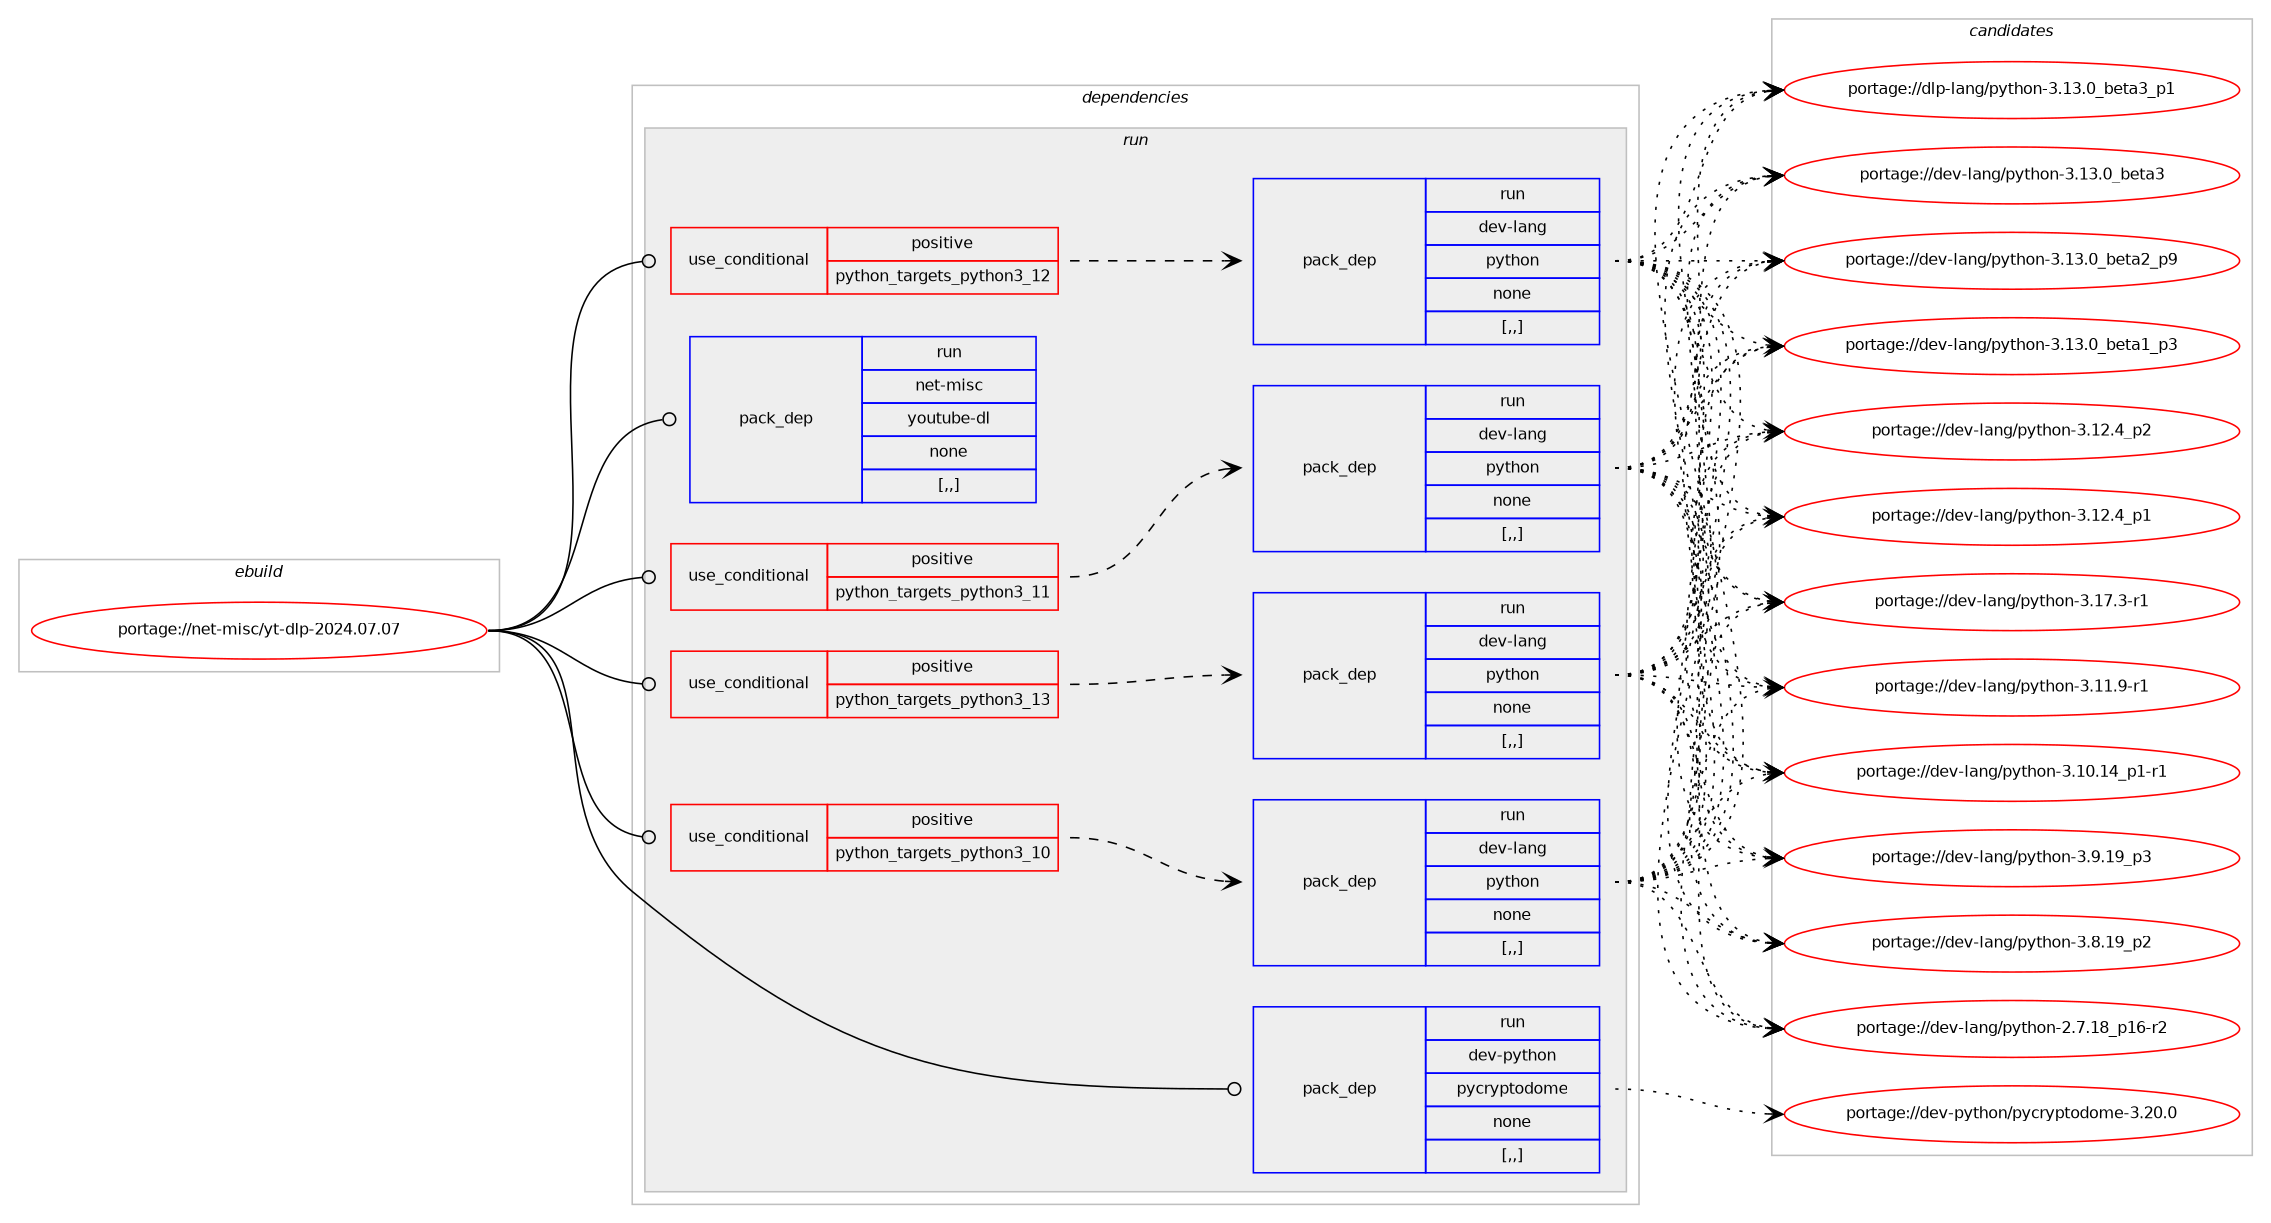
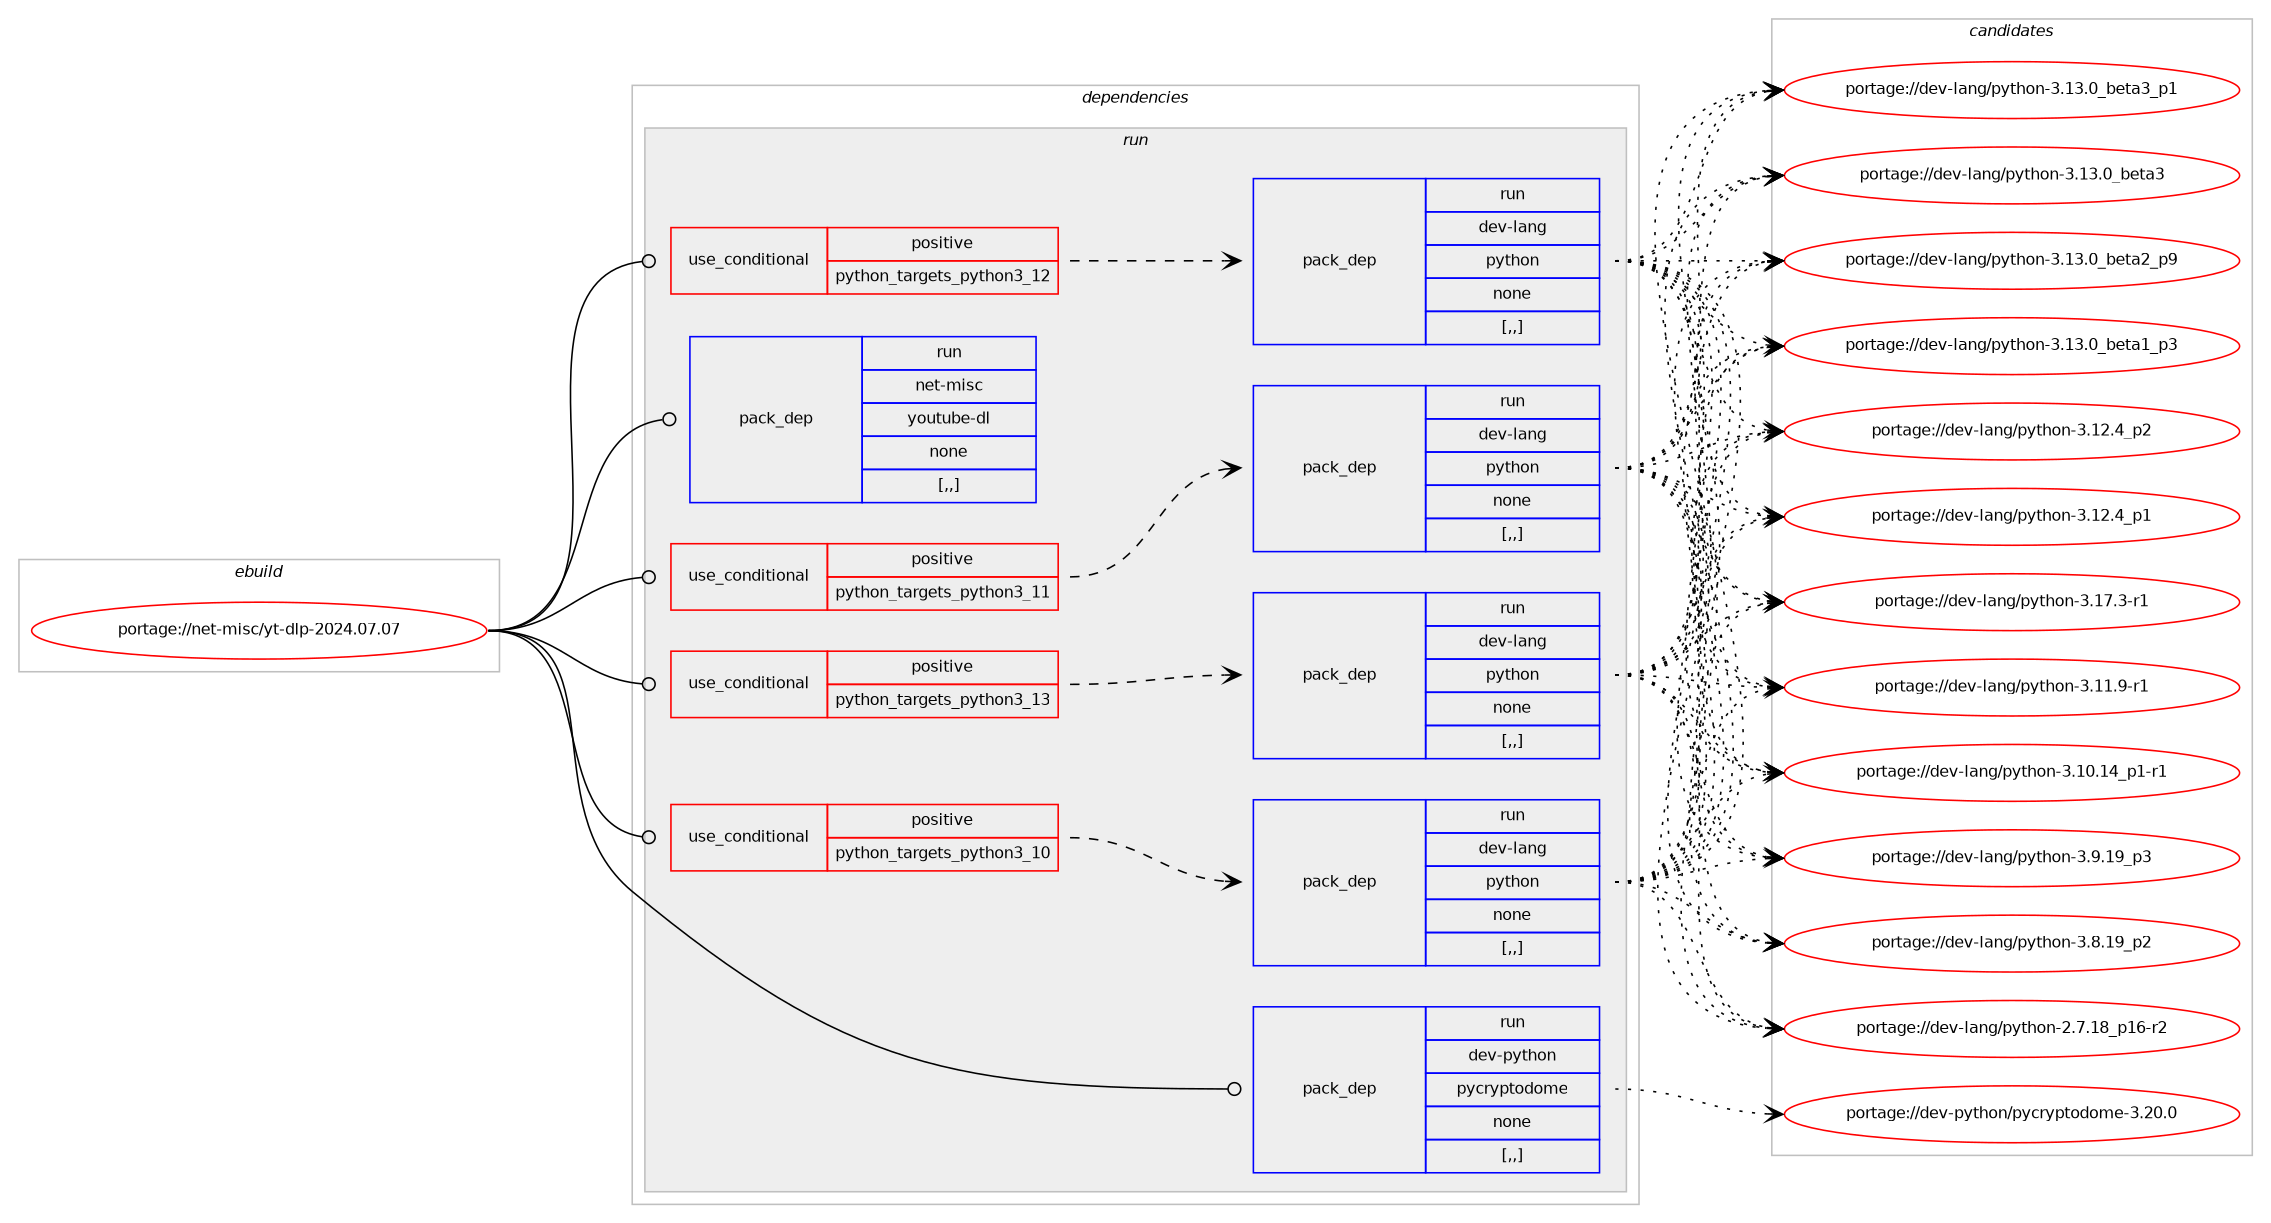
node "portage://dlp-lang/python-3.13.0_beta3_p1": label "portage://dlp-lang/python-3.13.0_beta3_p1" -> "portage://dev-lang/python-3.13.0_beta3_p1"
